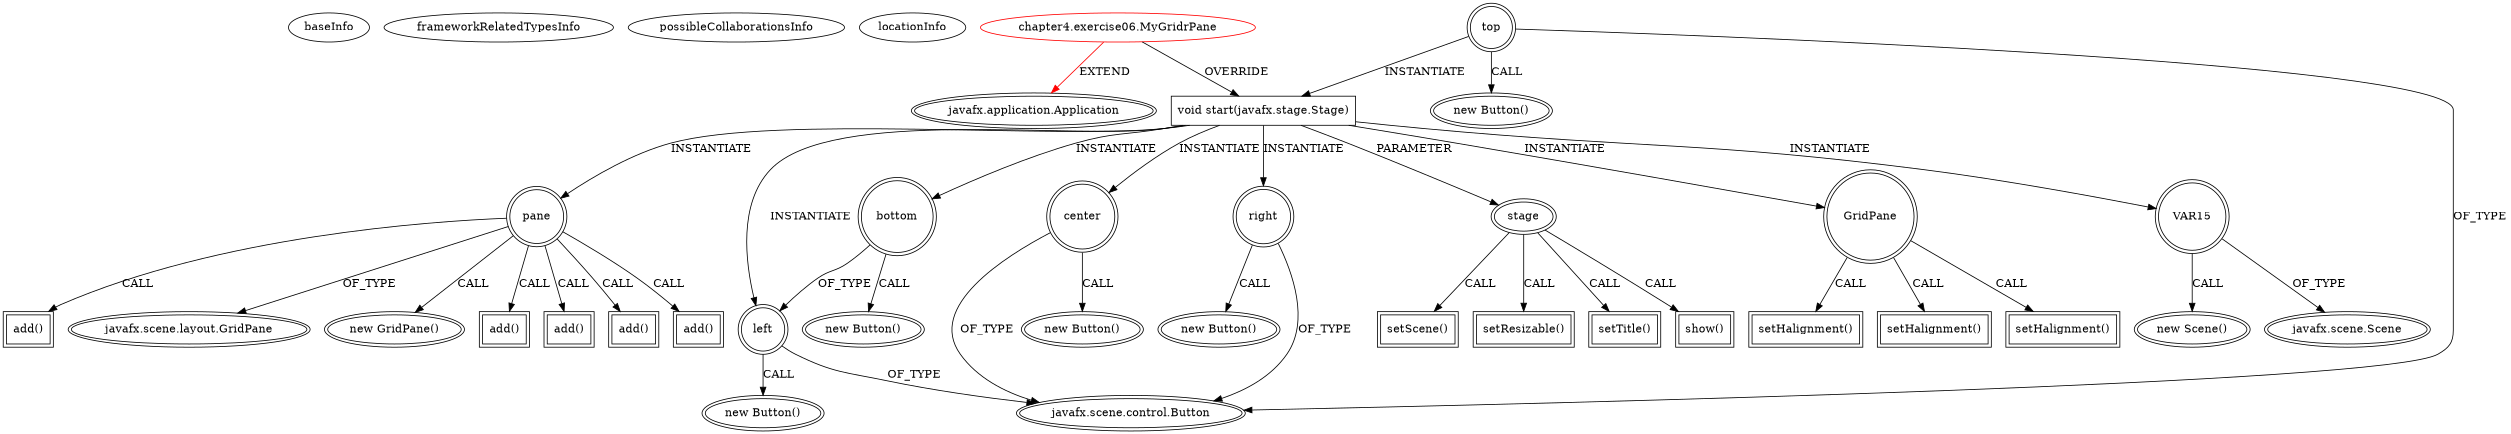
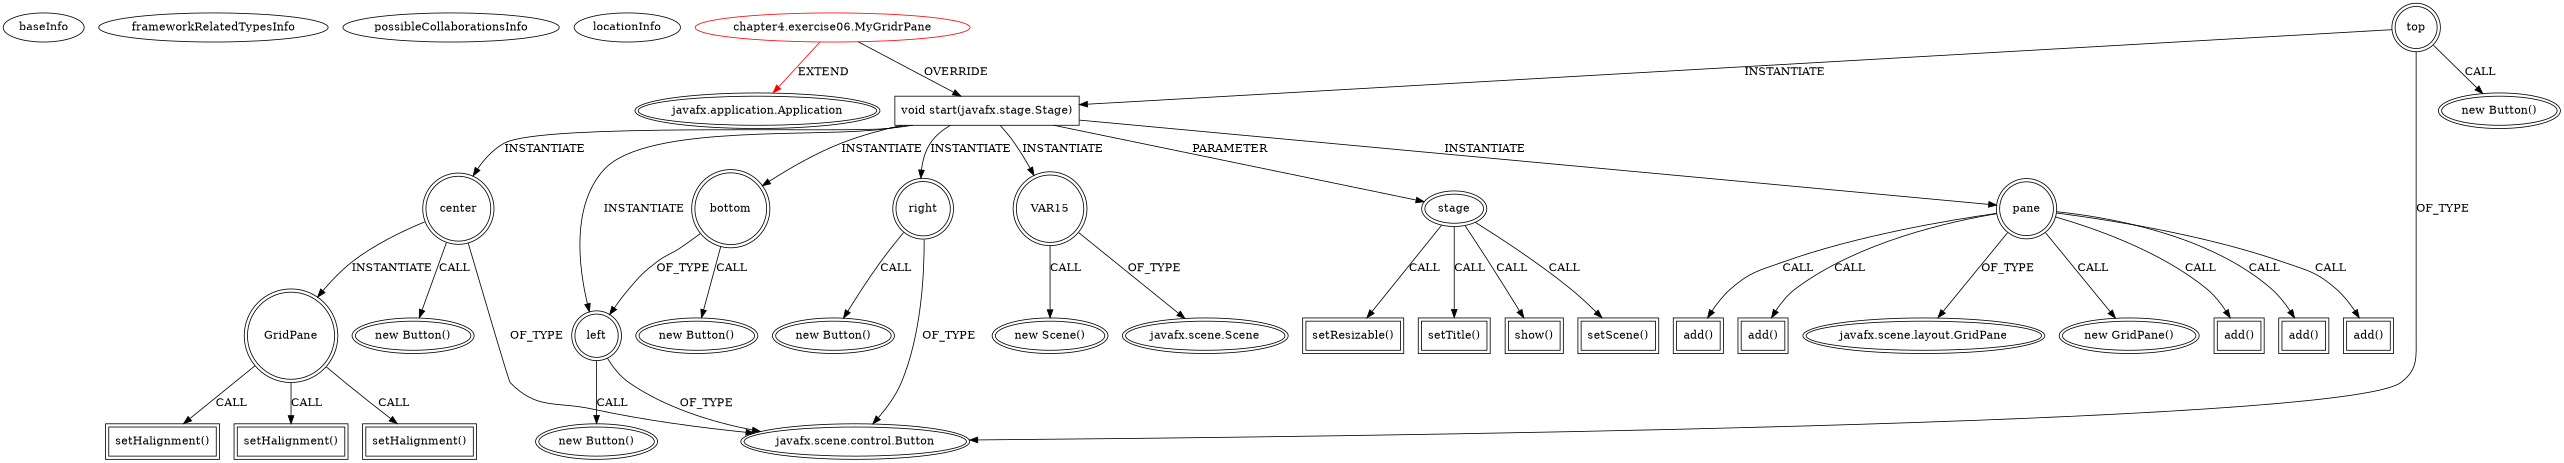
edge "void start(javafx.stage.Stage)" -> "GridPane": now "center" -> "GridPane"
